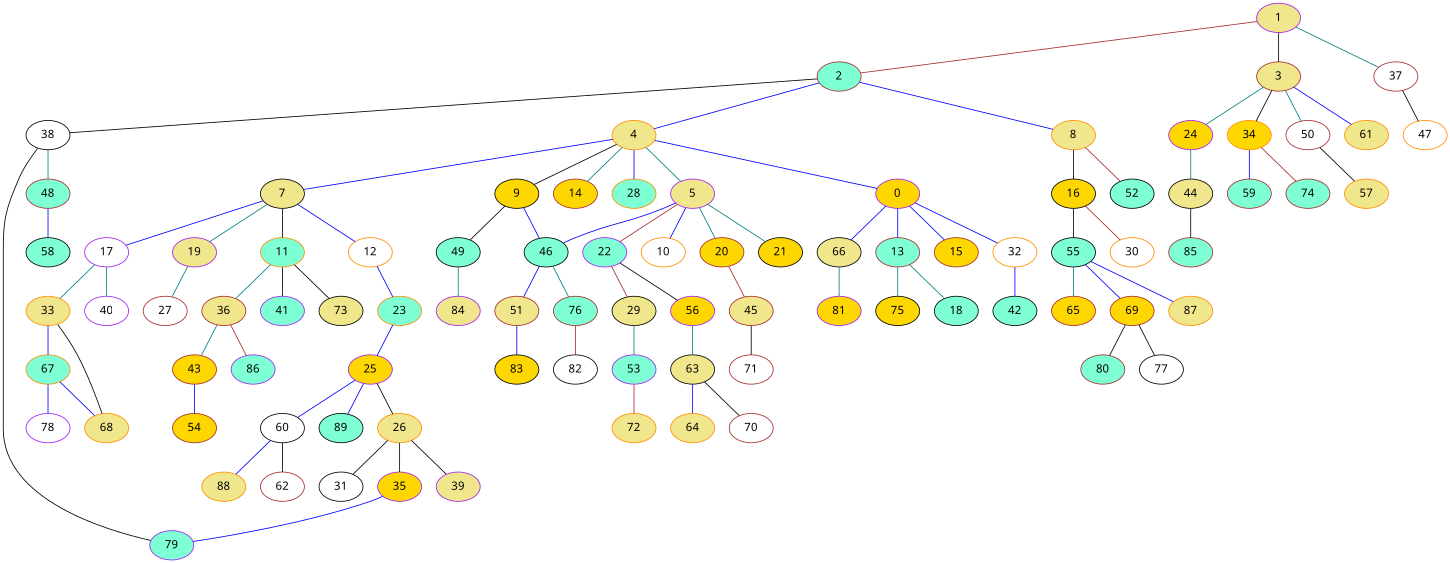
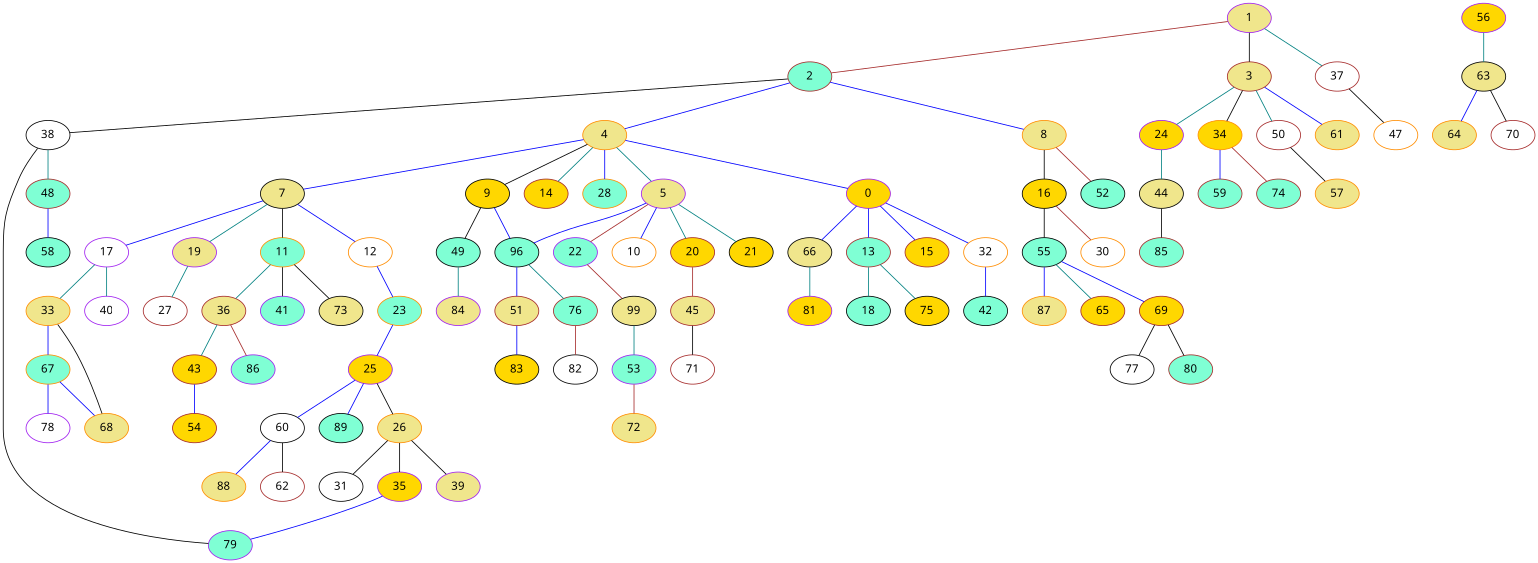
node "46": label "46" -> "96"
edge "22" -- "56": removed
node "29": label "29" -> "99"
